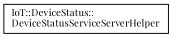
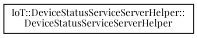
node "IoT::DeviceStatus:: DeviceStatusServiceServerHelper": label "IoT::DeviceStatus:: DeviceStatusServiceServerHelper" -> "IoT::DeviceStatusServiceServerHelper:: DeviceStatusServiceServerHelper"
